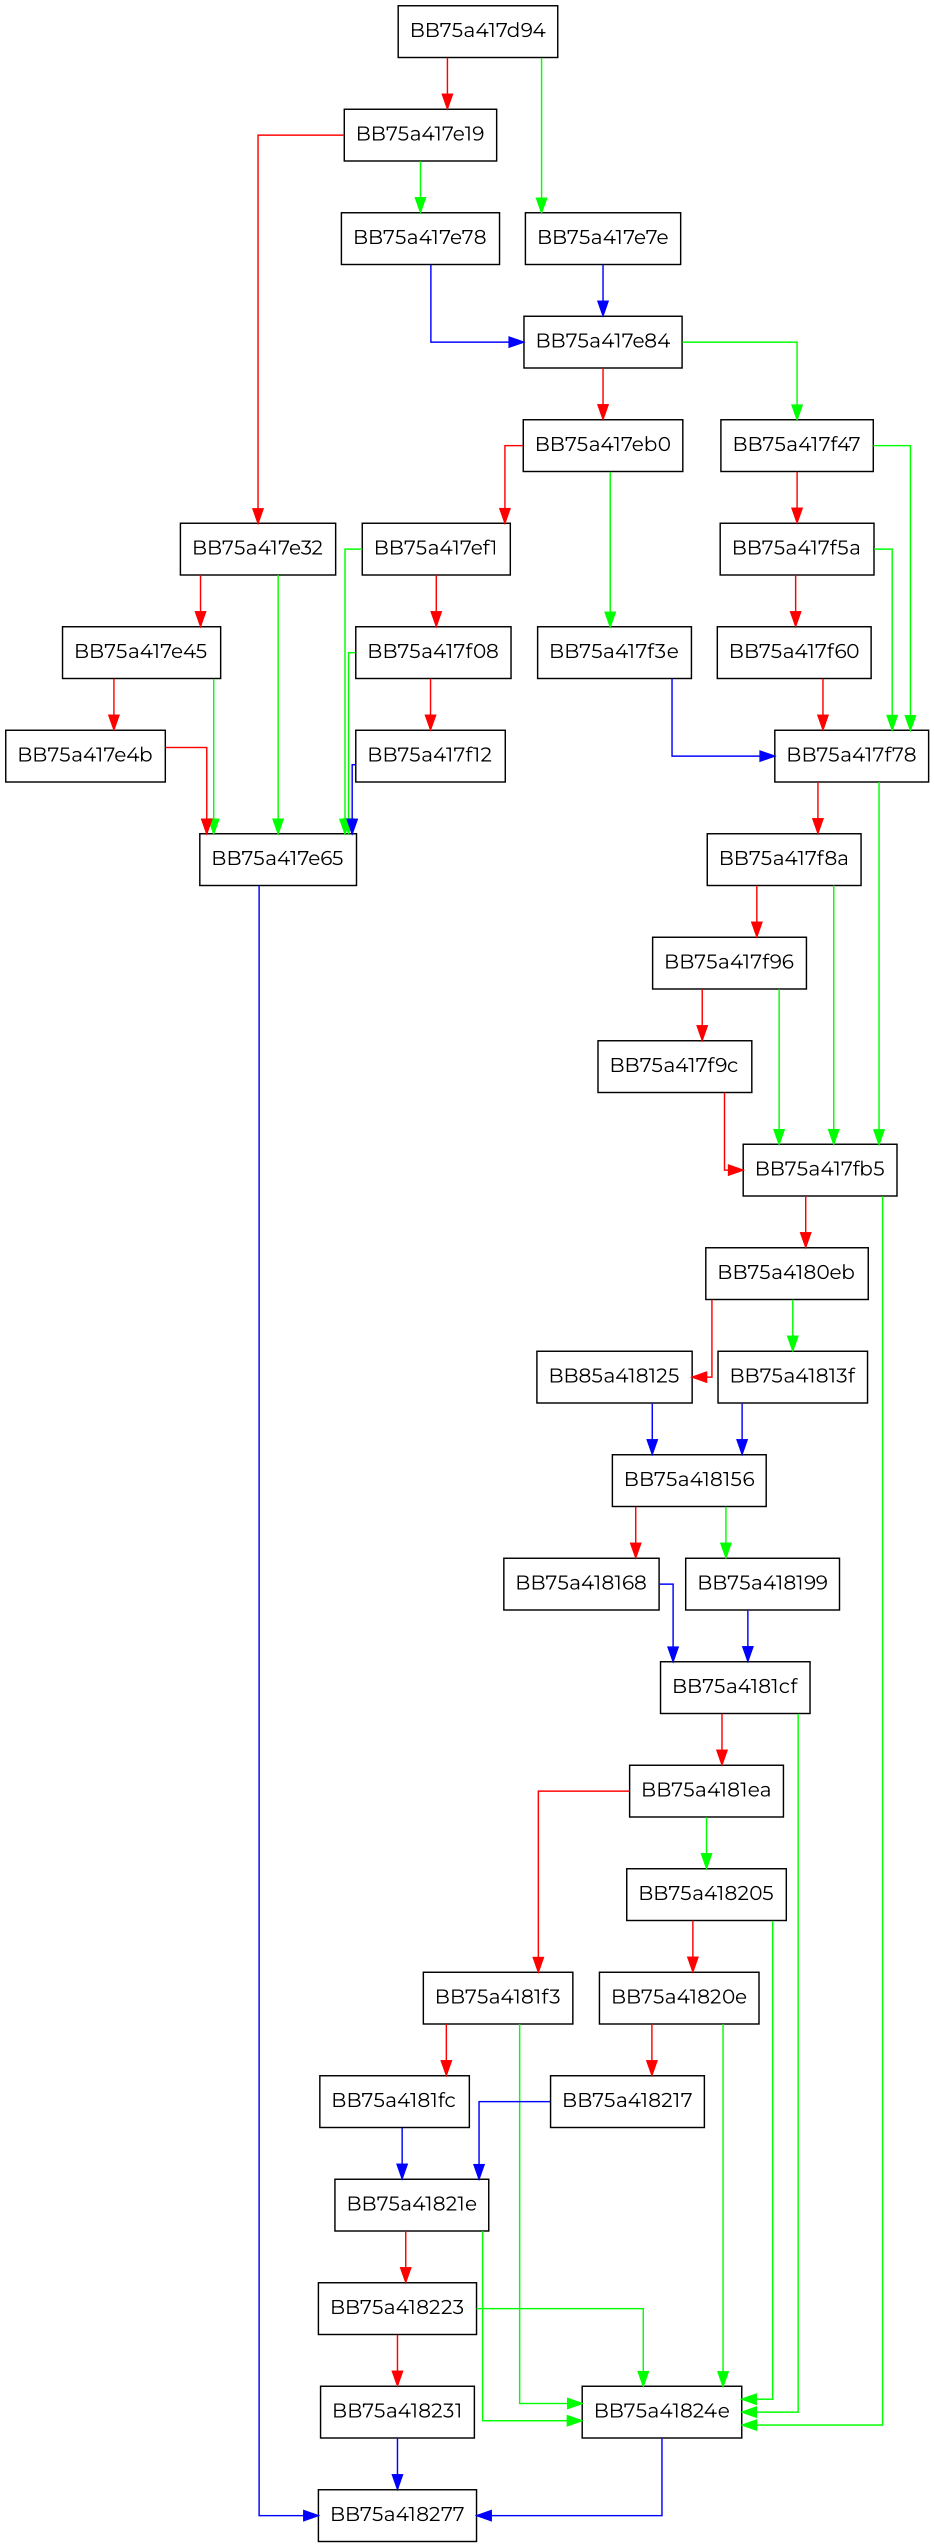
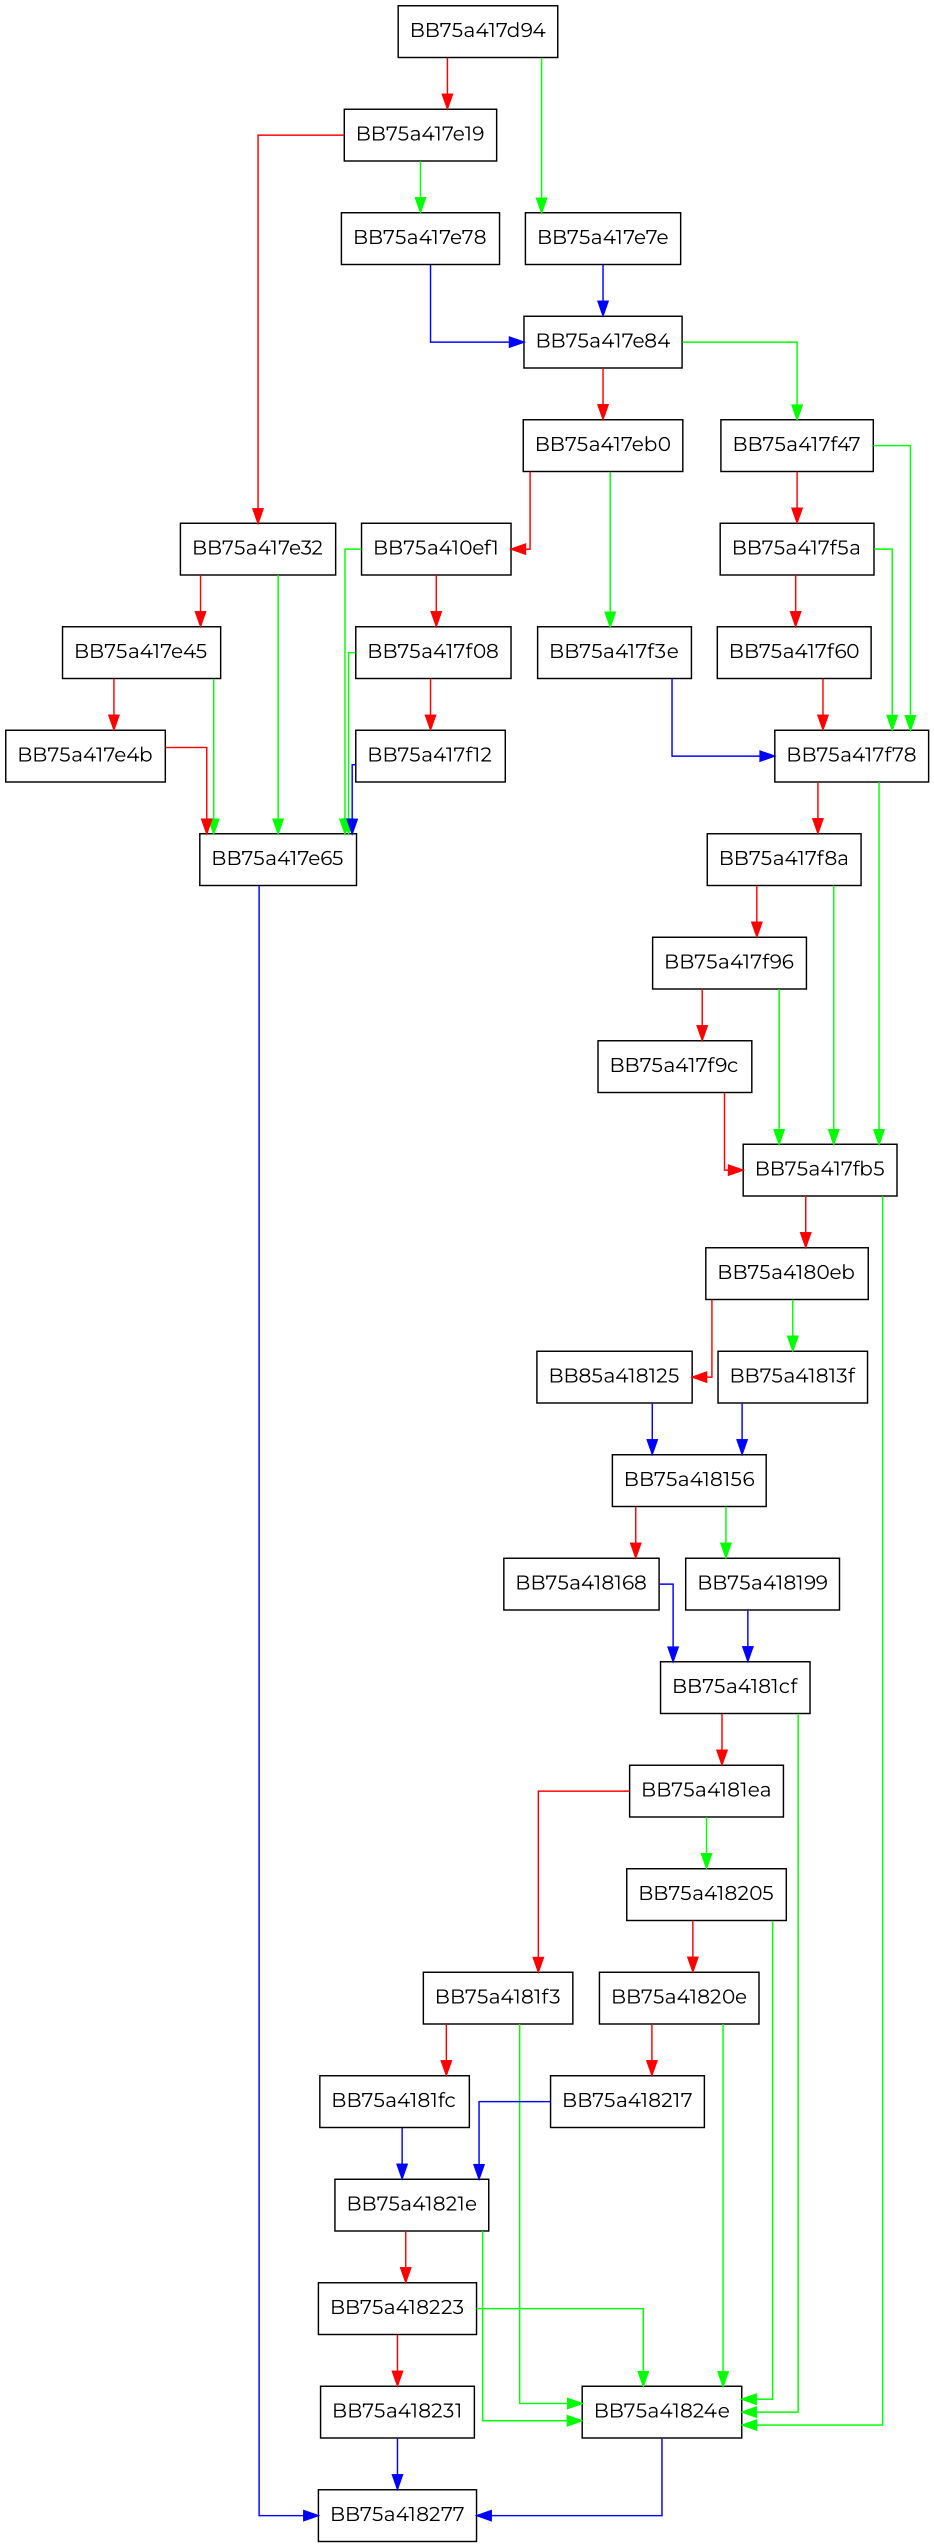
node "BB75a417ef1": label "BB75a417ef1" -> "BB75a410ef1"
